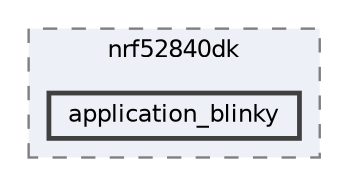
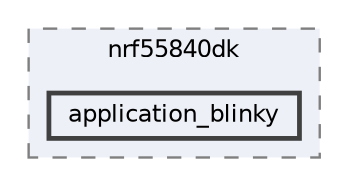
cluster "nrf52840dk": label "nrf52840dk" -> "nrf55840dk"
